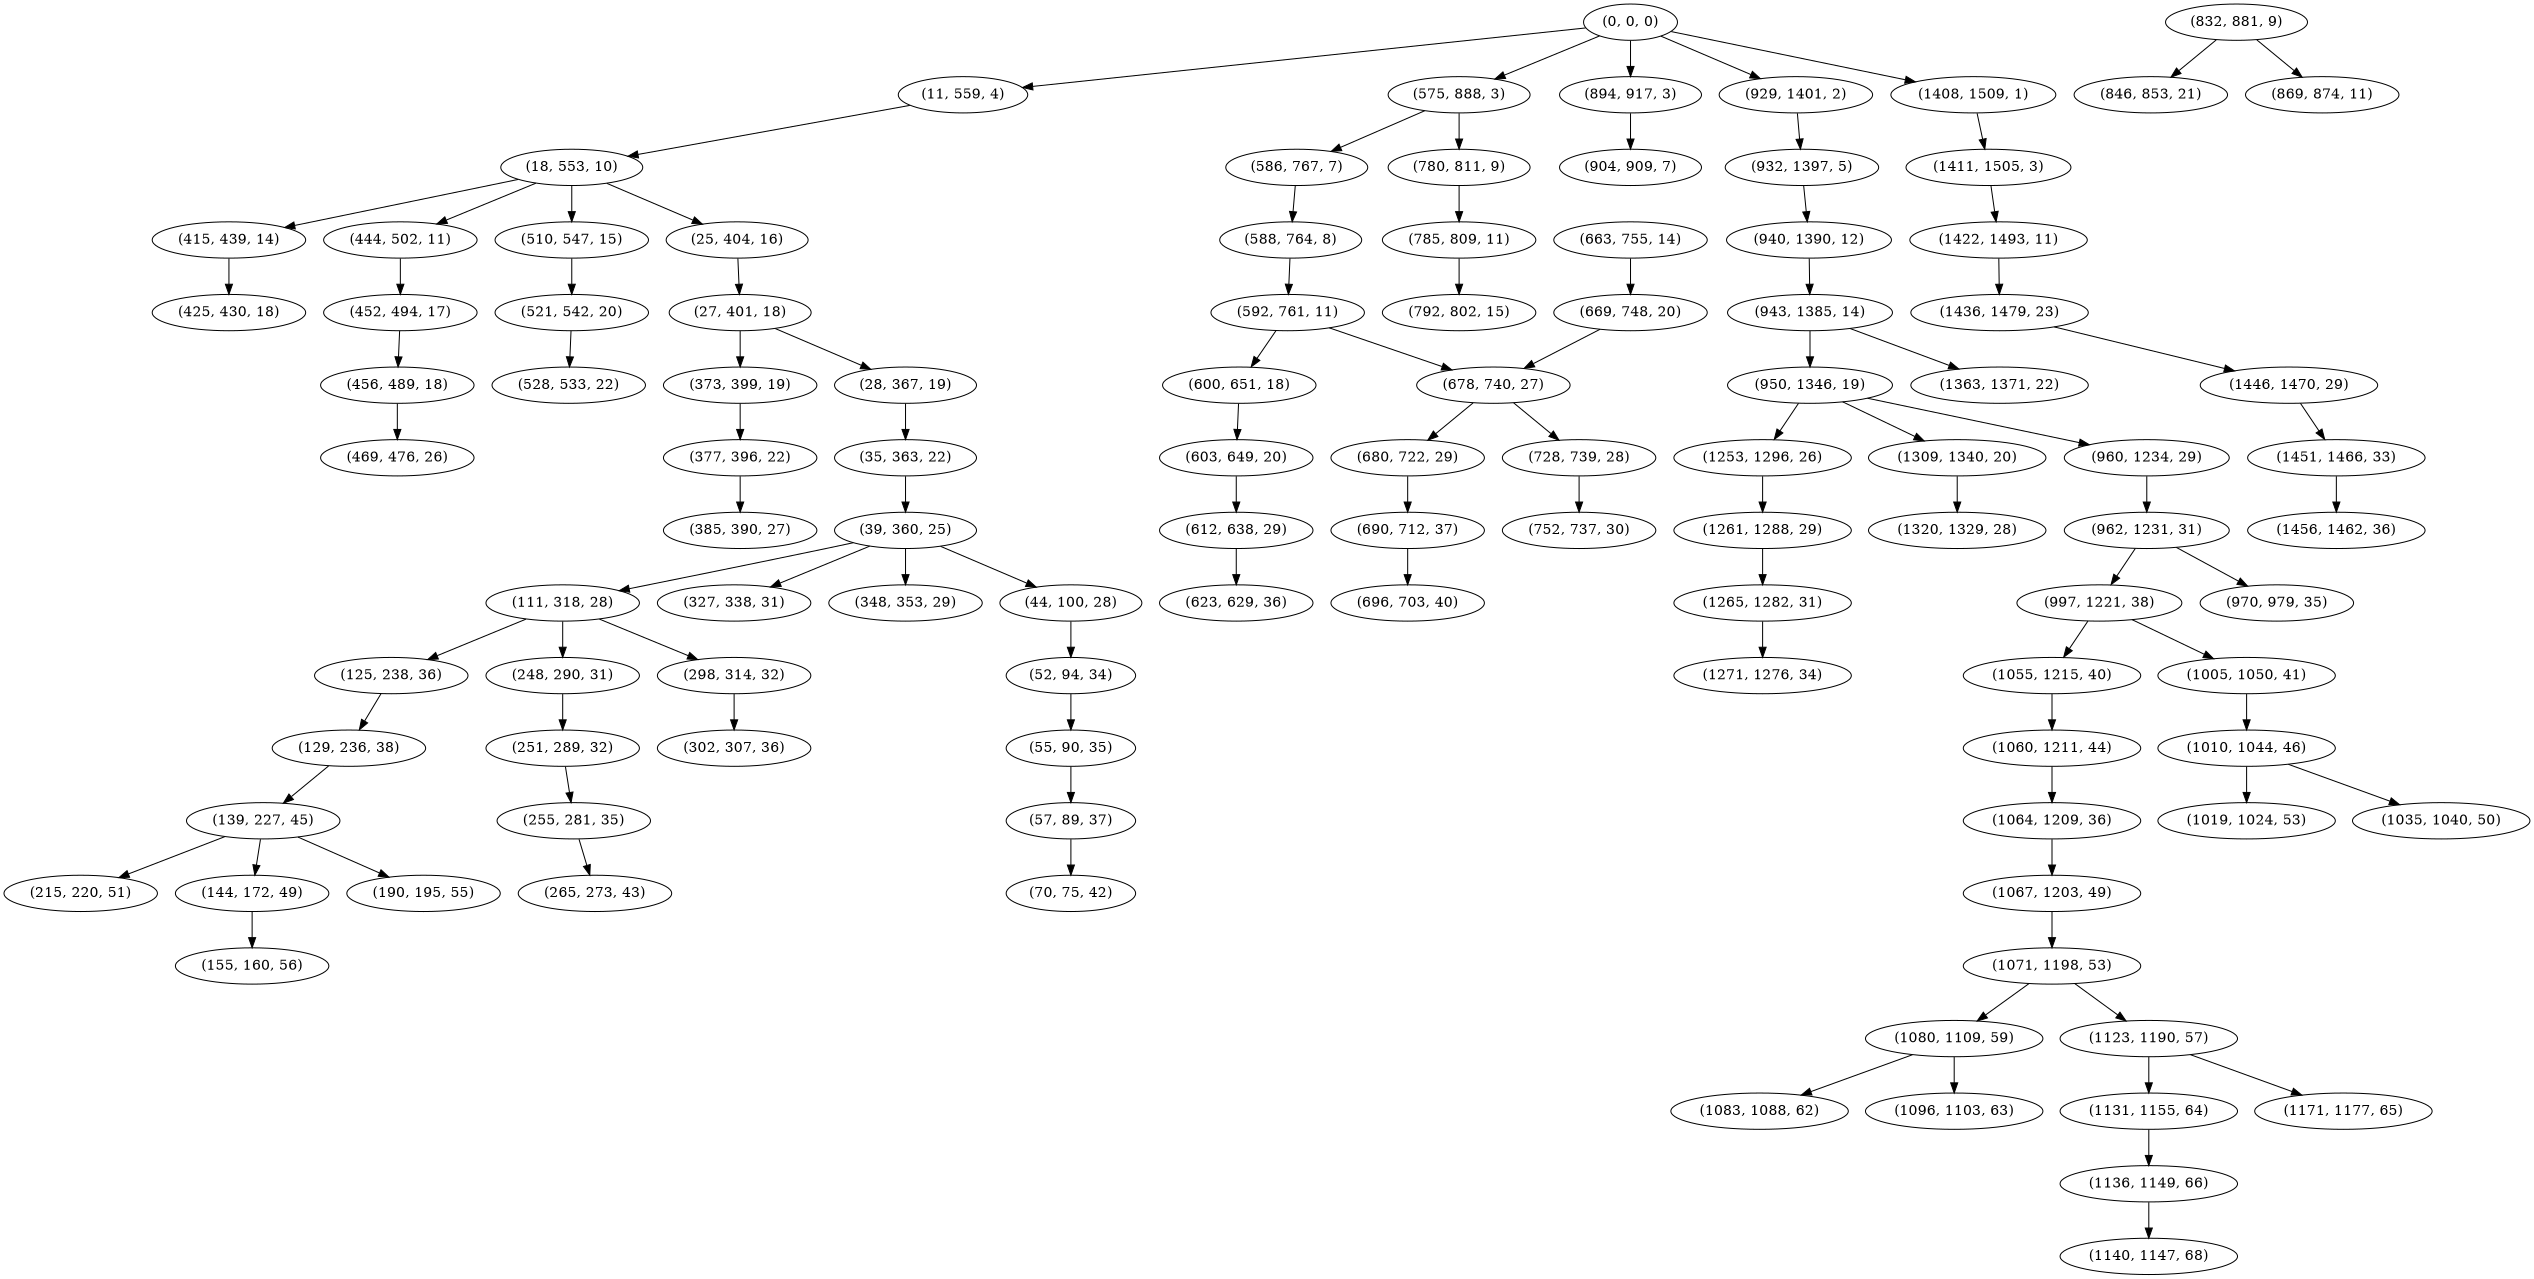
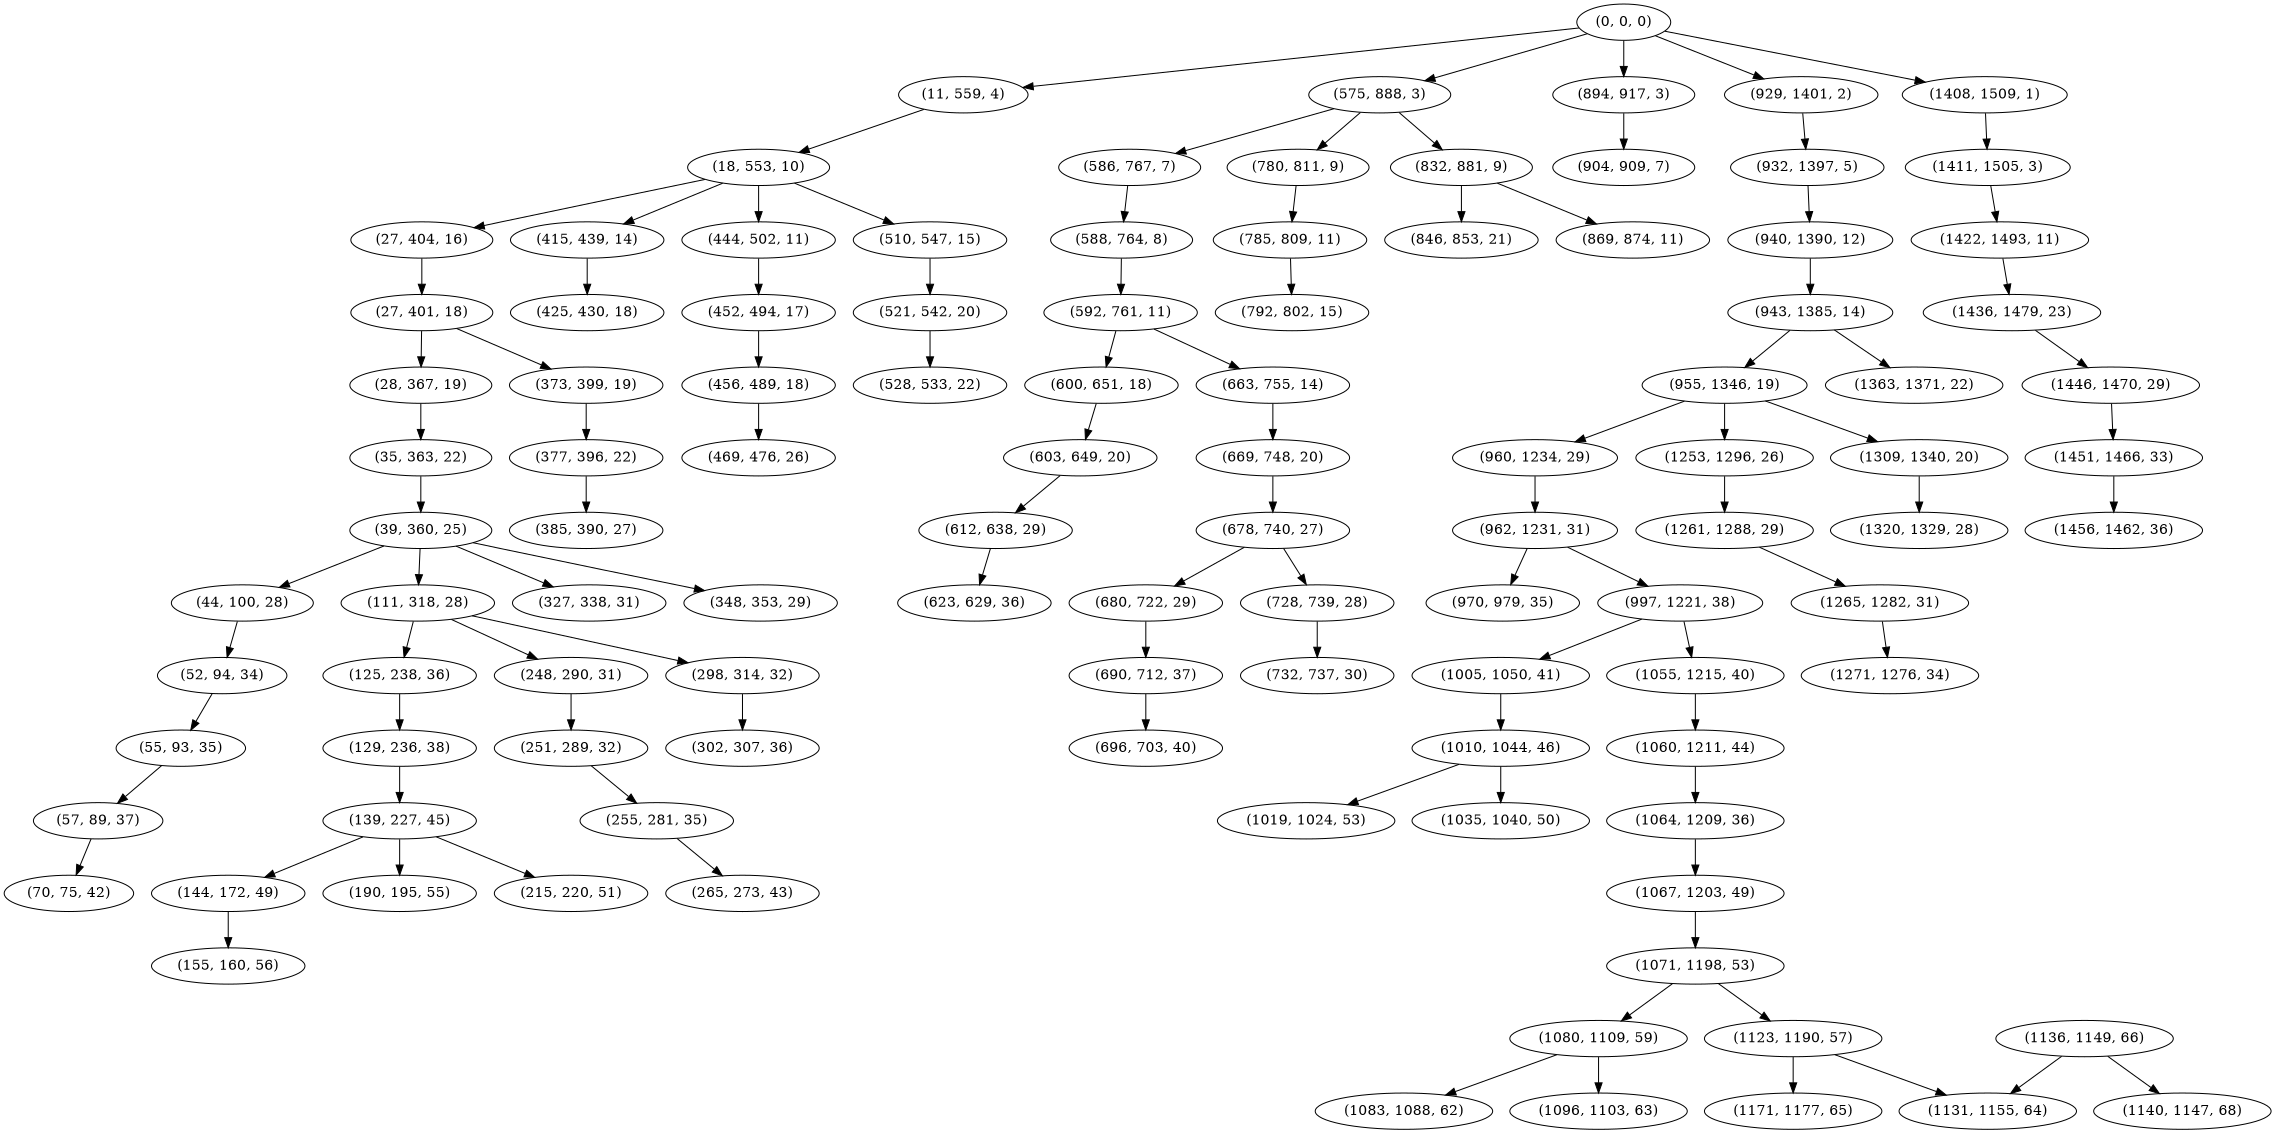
edge "(575, 888, 3)" -> "(832, 881, 9)": added
node "(25, 404, 16)": label "(25, 404, 16)" -> "(27, 404, 16)"
edge "(592, 761, 11)" -> "(678, 740, 27)": now "(592, 761, 11)" -> "(663, 755, 14)"
node "(950, 1346, 19)": label "(950, 1346, 19)" -> "(955, 1346, 19)"
node "(752, 737, 30)": label "(752, 737, 30)" -> "(732, 737, 30)"
node "(55, 90, 35)": label "(55, 90, 35)" -> "(55, 93, 35)"
edge "(1131, 1155, 64)" -> "(1136, 1149, 66)": reversed
